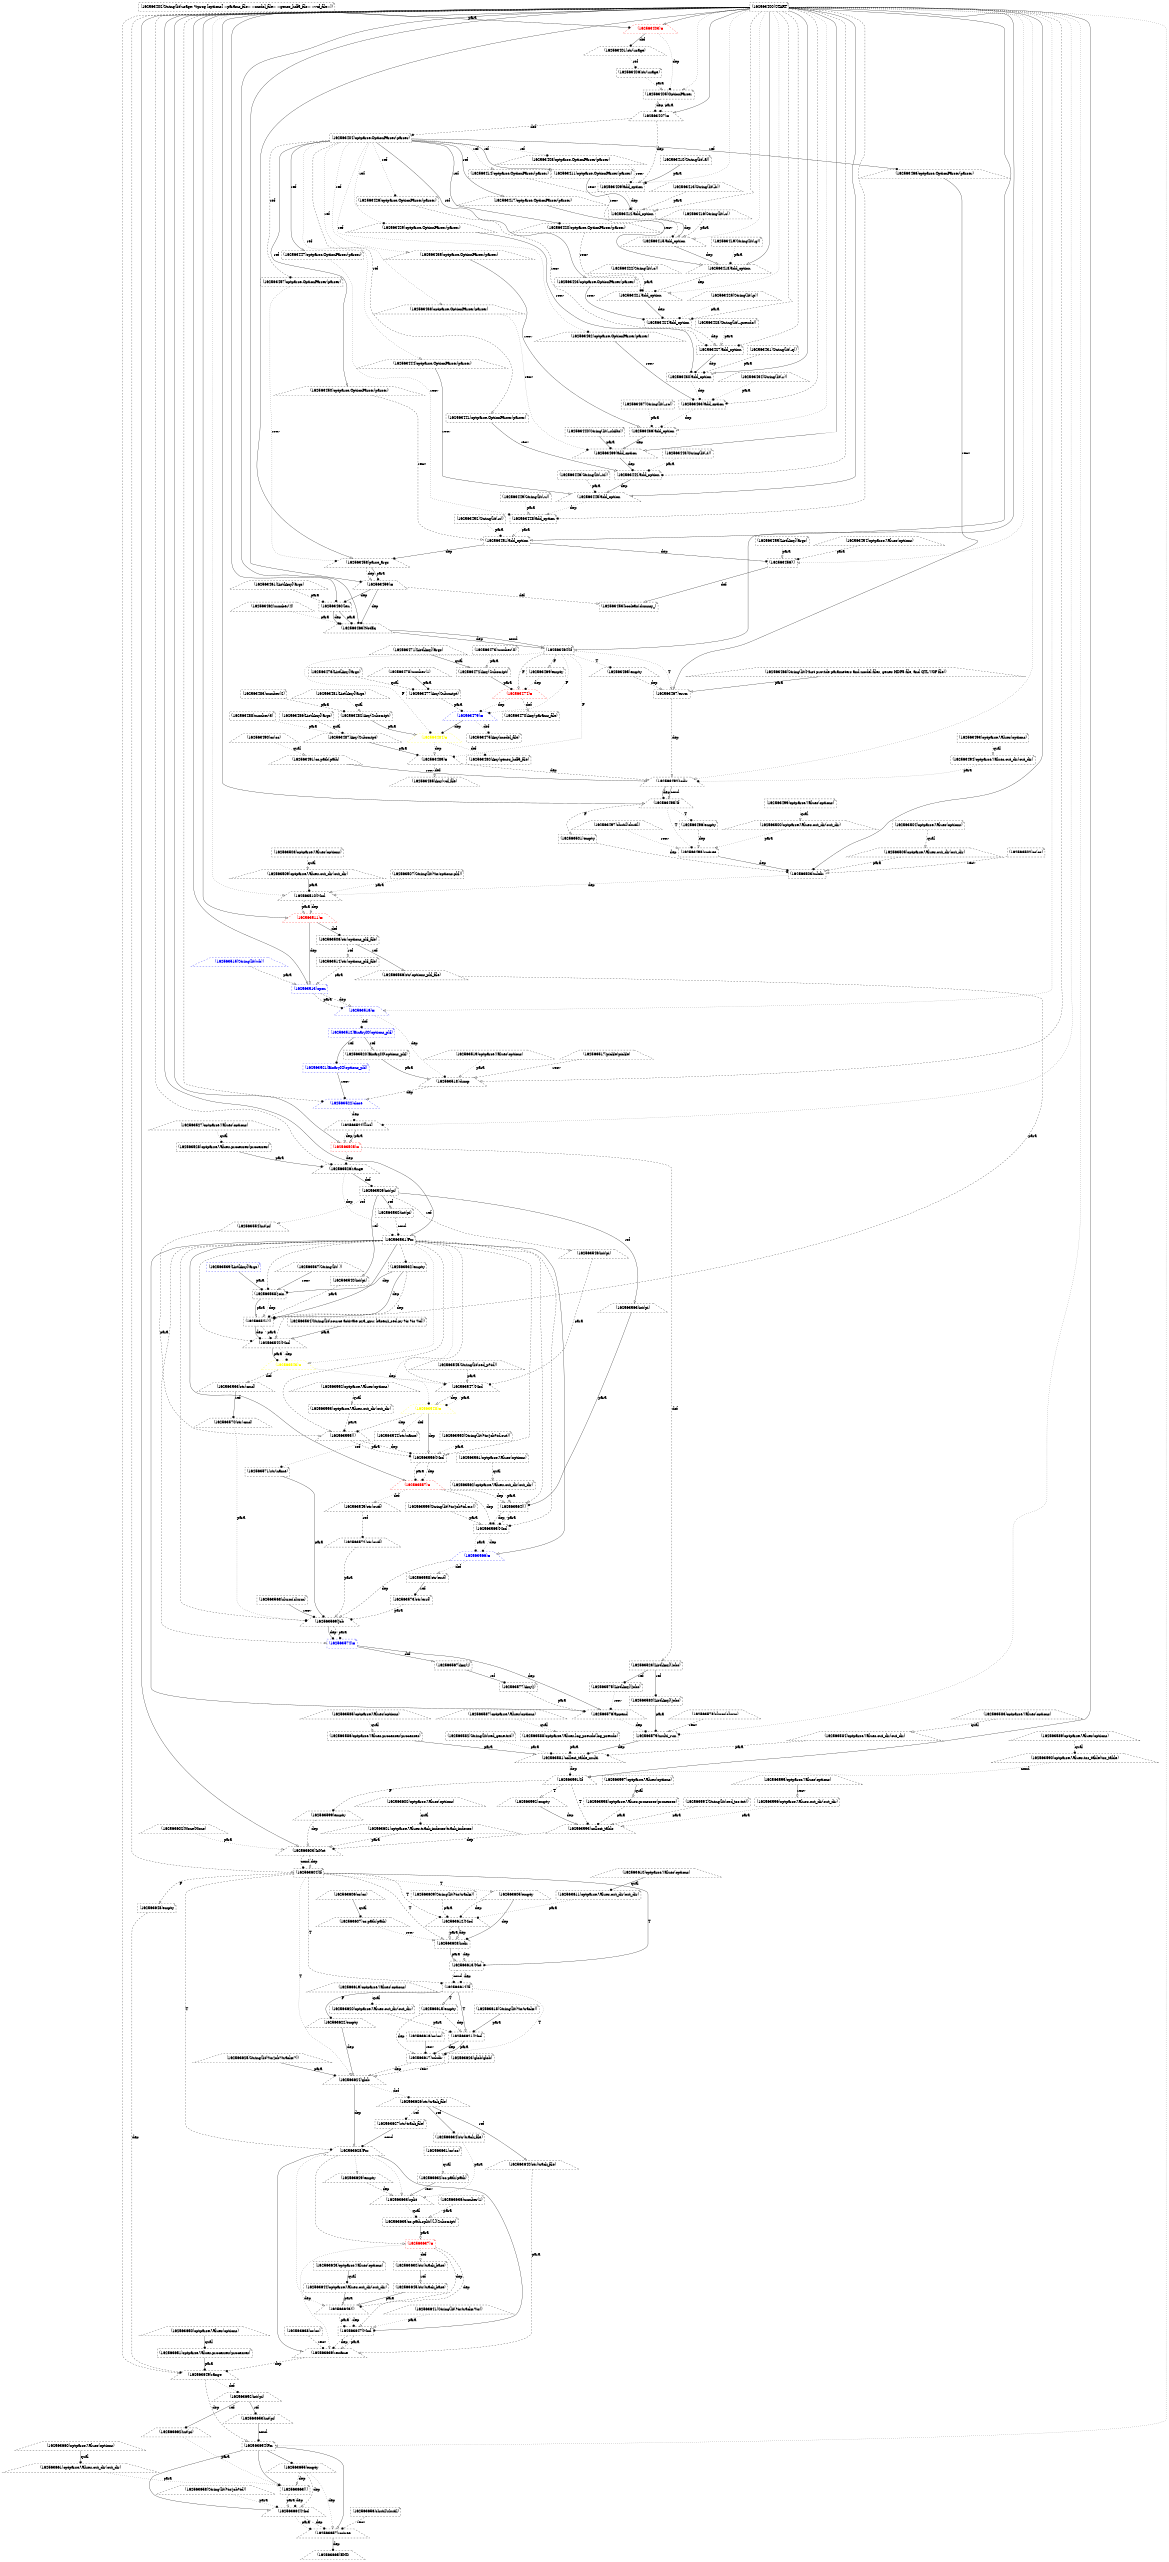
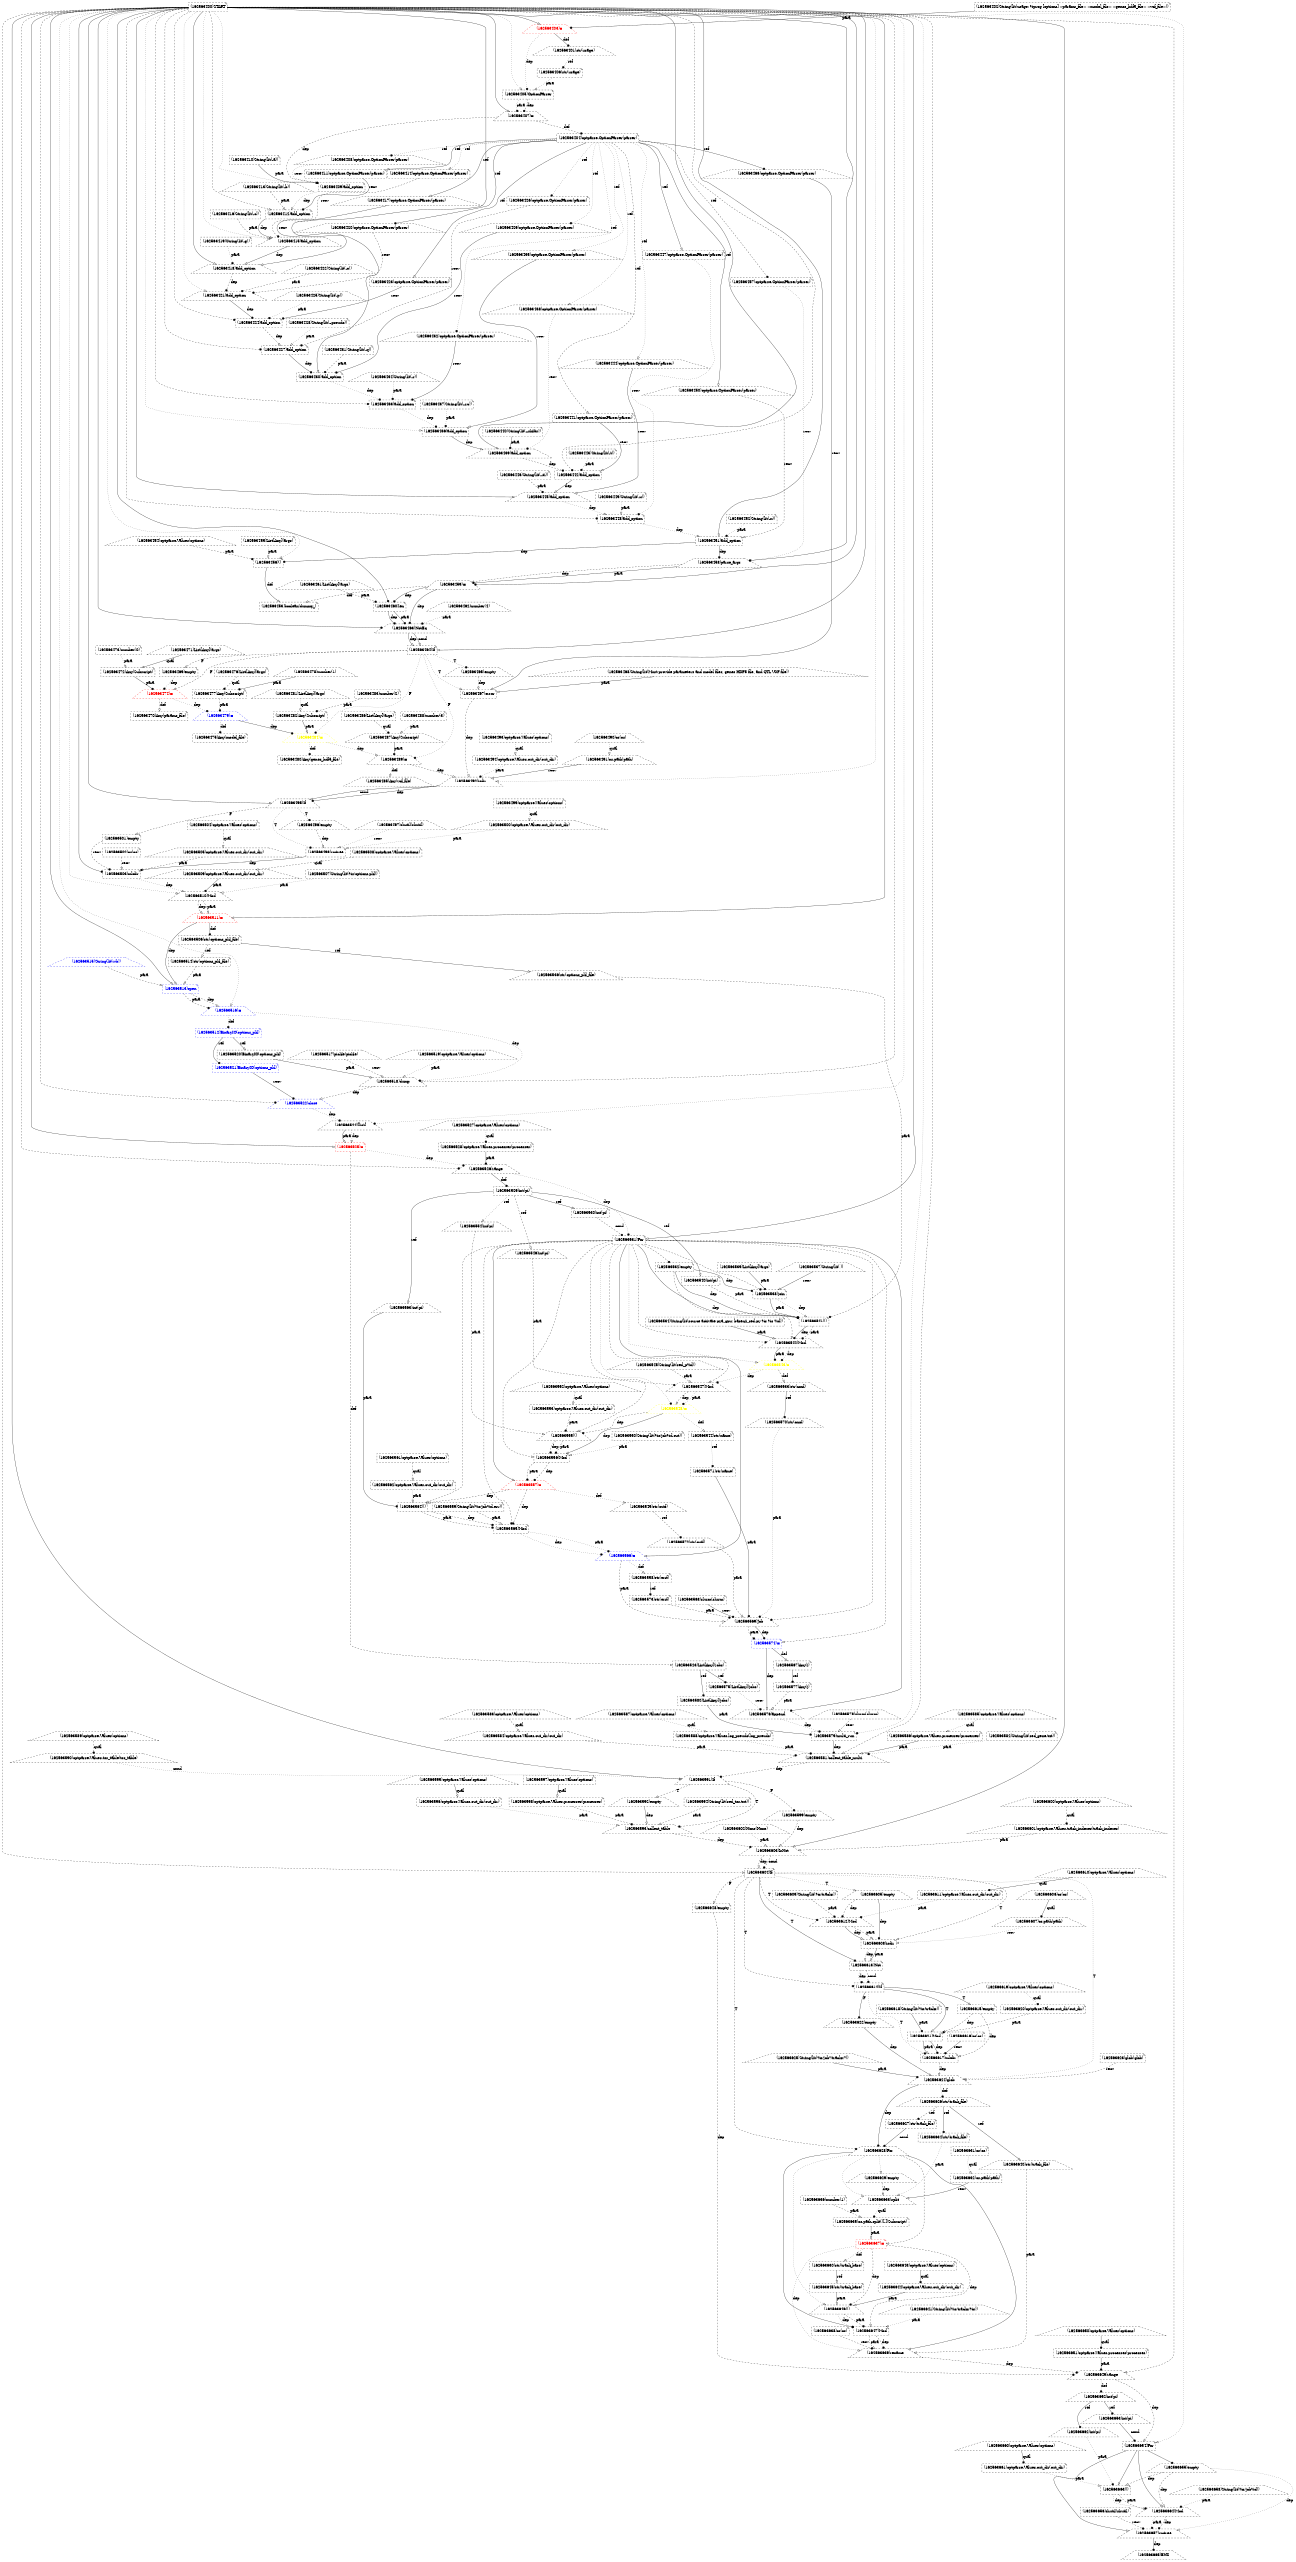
node "(162563416)String(lit(-c))": shape trapezium -> note
edge "(162563439)add_option" -> "(162563442)add_option": style solid -> dashed
edge "(162563448)add_option" -> "(162563451)add_option": label "para" -> "dep"
edge "(162563400)START" -> "(162563581)collect_table_multi": added
edge "(162563464)If" -> "(162563479)=": removed, label "F"
node "(162563496)empty": shape note -> trapezium
edge "(162563501)empty" -> "(162563503)mkdir": label "dep" -> "recv"
node "(162563539)List[Any](args)": color blue -> black
edge "(162563566)=" -> "(162563569)Job": label "dep" -> "para"
edge "(162563595)optparse.Values(options)" -> "(162563596)optparse.Values.out_dir(out_dir)": label "recv" -> "qual"
edge "(162563624)glob" -> "(162563628)For": arrowhead onormal -> dot
node "(162563661)optparse.Values.out_dir(out_dir)": shape trapezium -> note
